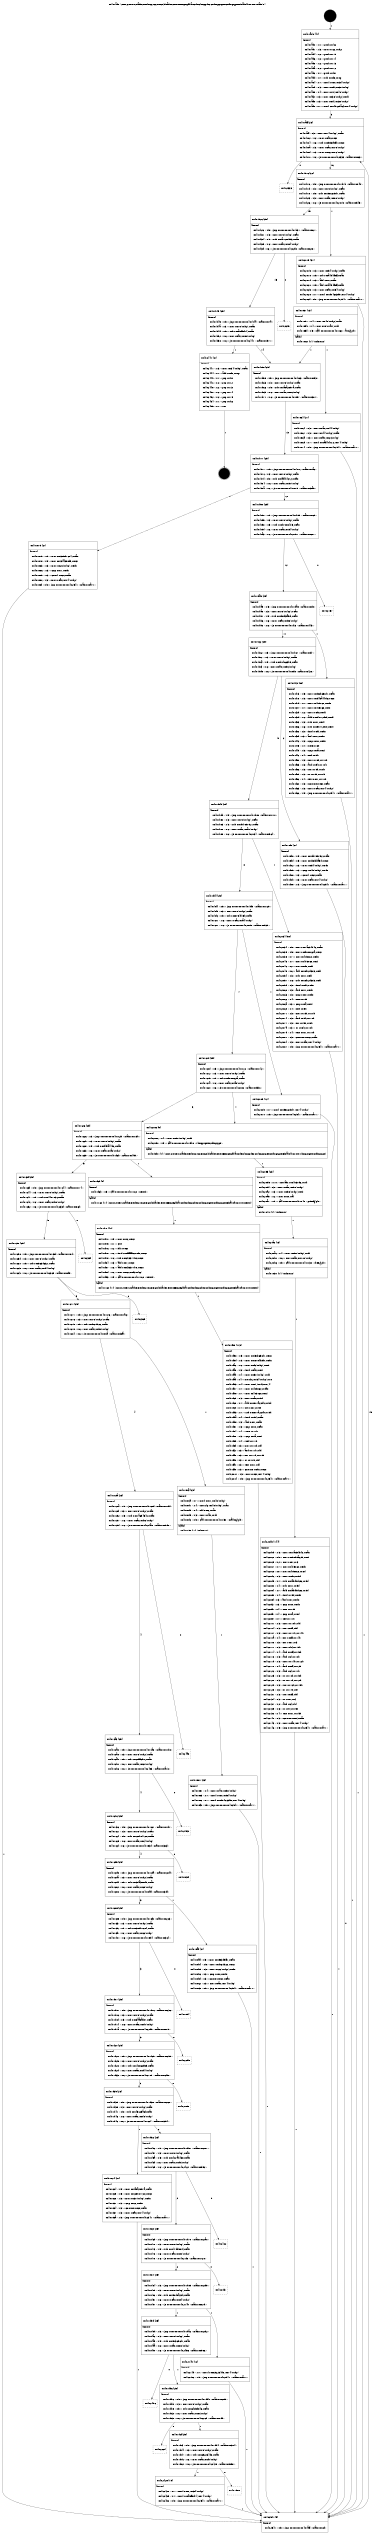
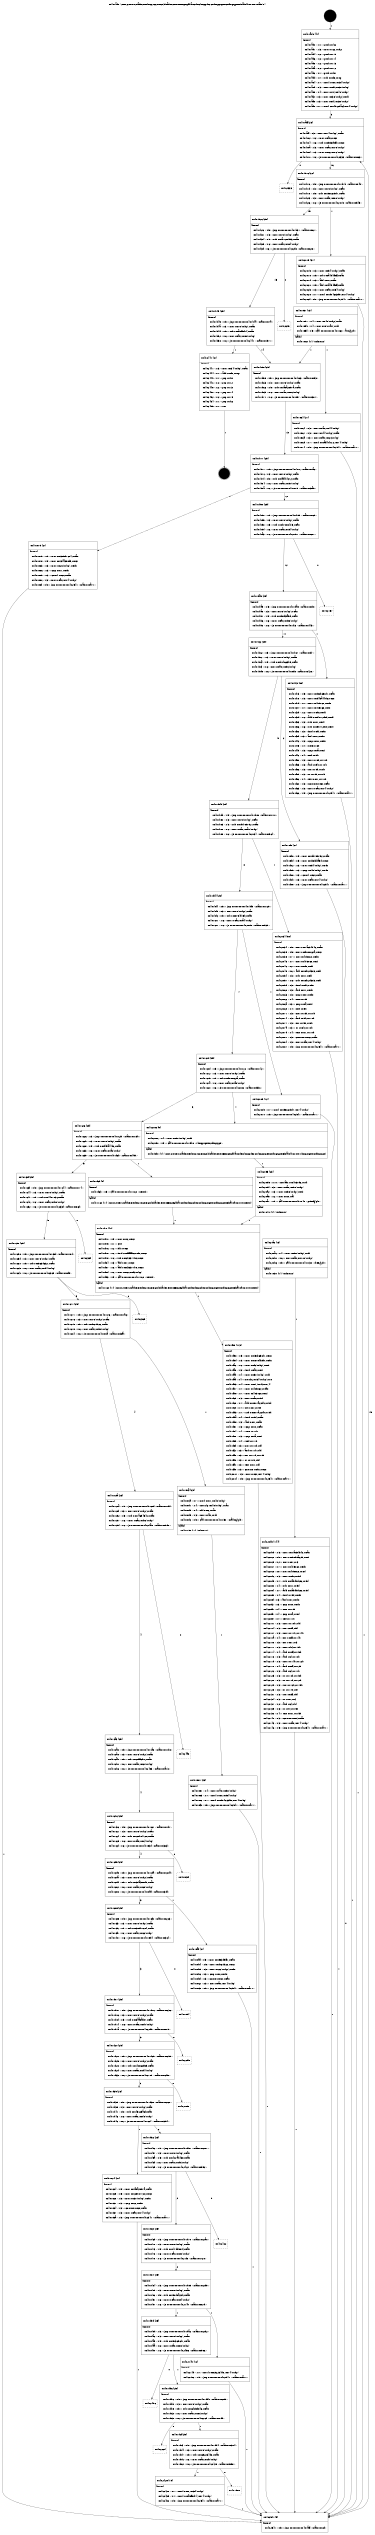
edge "0x402095 [23]" -> "0x4020ac [15]": now "0x402095 [23]" -> "0x401f70 [40]"
node "0x4024e3": removed
node "0x4021f8": removed
